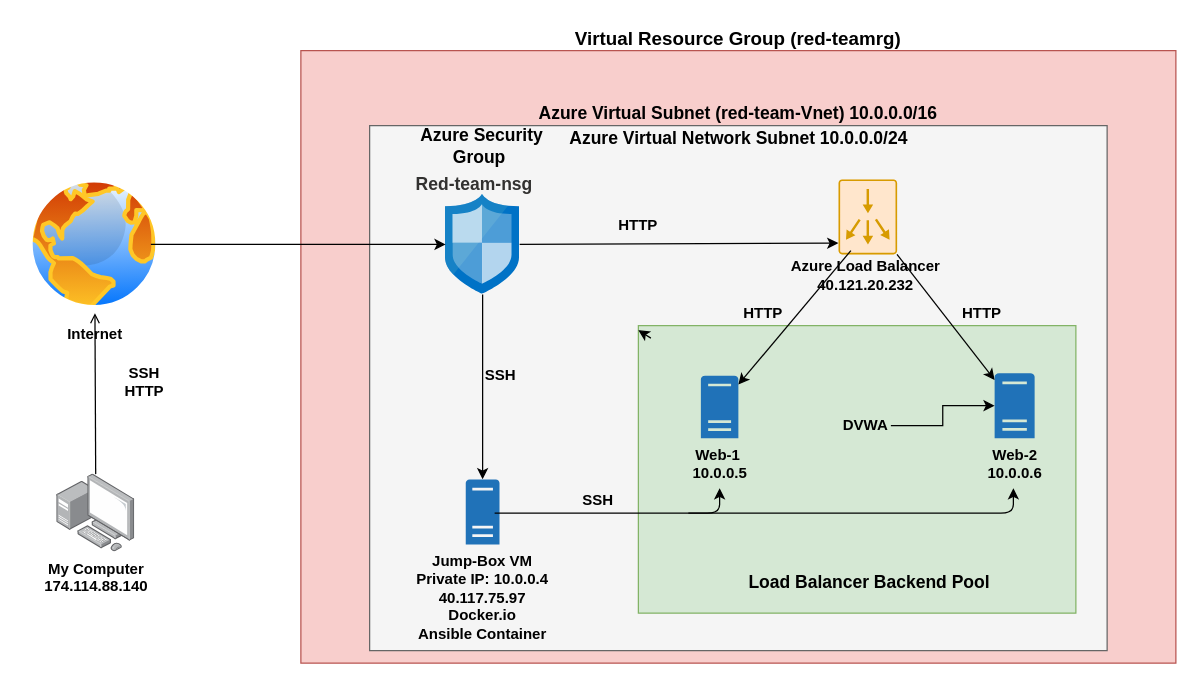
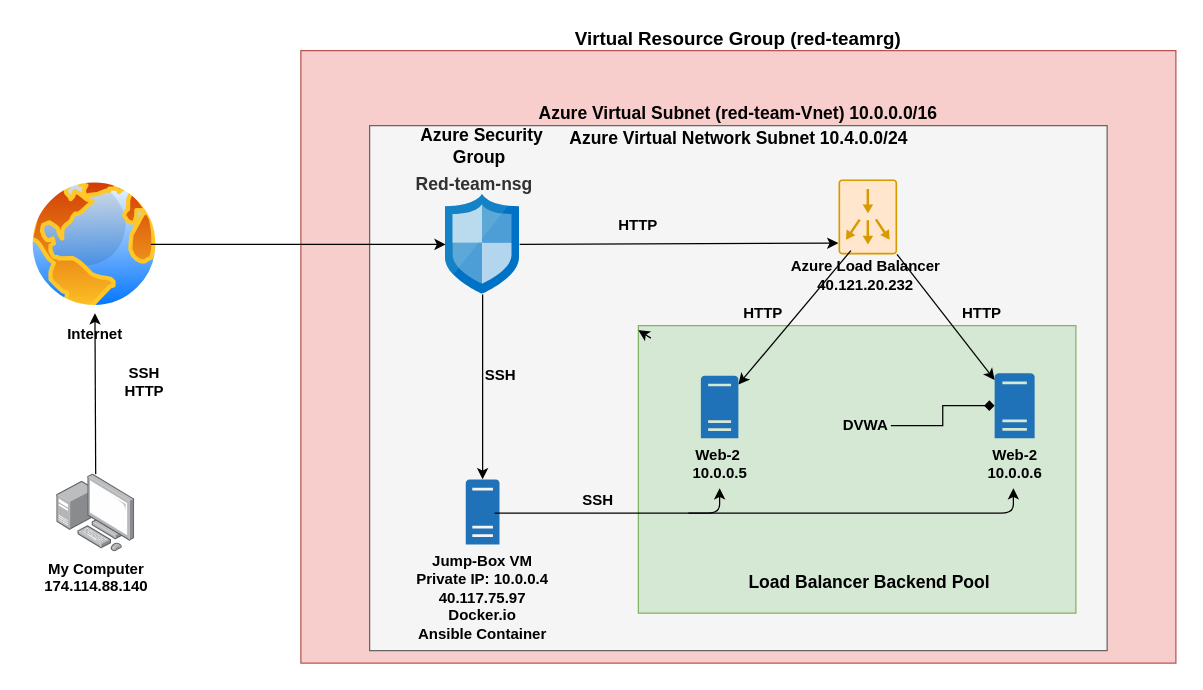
node "Azure Virtual Network Subnet 10.0.0.0/24": label "Azure Virtual Network Subnet 10.0.0.0/24" -> "Azure Virtual Network Subnet 10.4.0.0/24"
edge "My Computer 174.114.88.140" -> "Internet": arrowhead open -> classic
edge "DVWA" -> "Web-2 10.0.0.6": arrowhead classic -> diamond
node "Web-1 10.0.0.5": label "Web-1 10.0.0.5" -> "Web-2 10.0.0.5"
